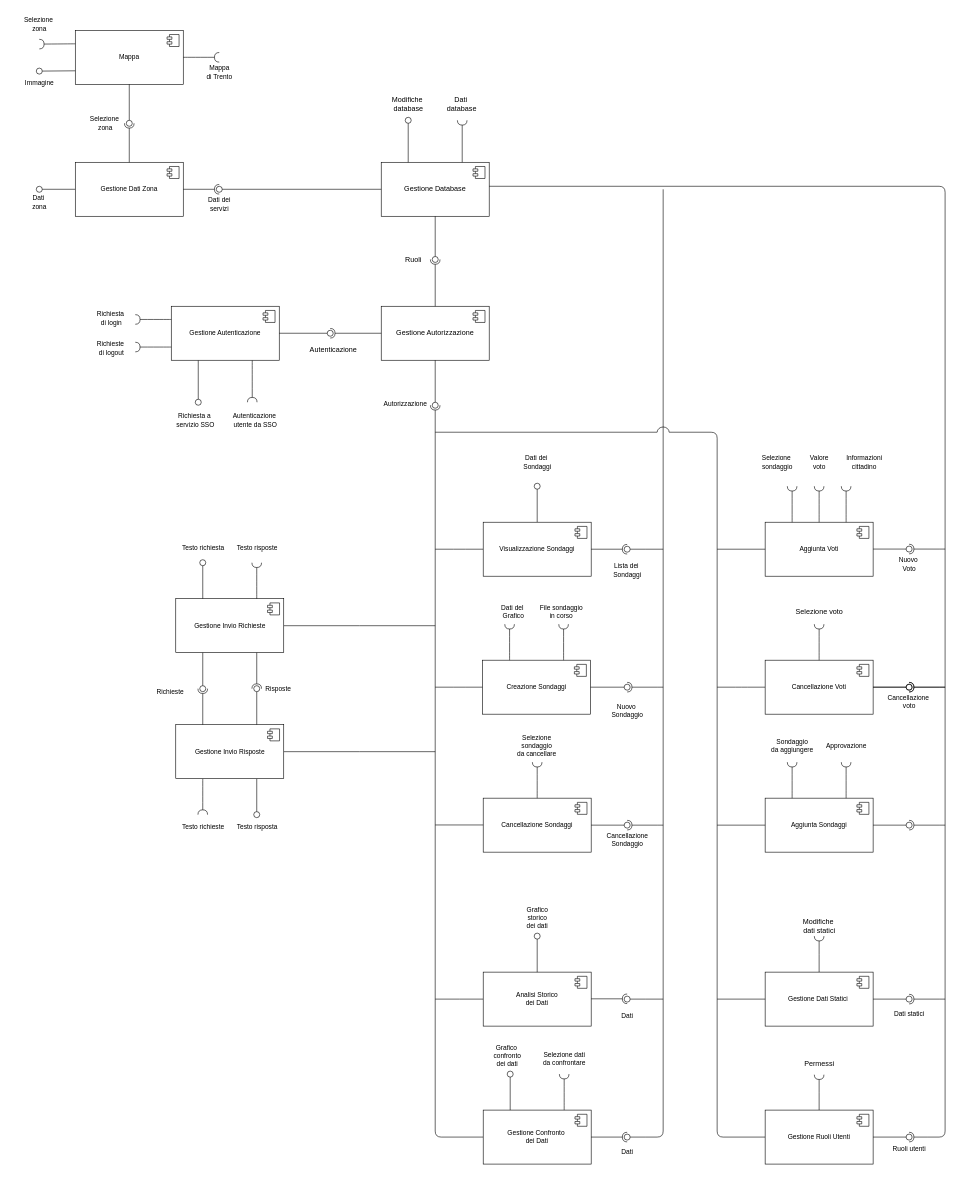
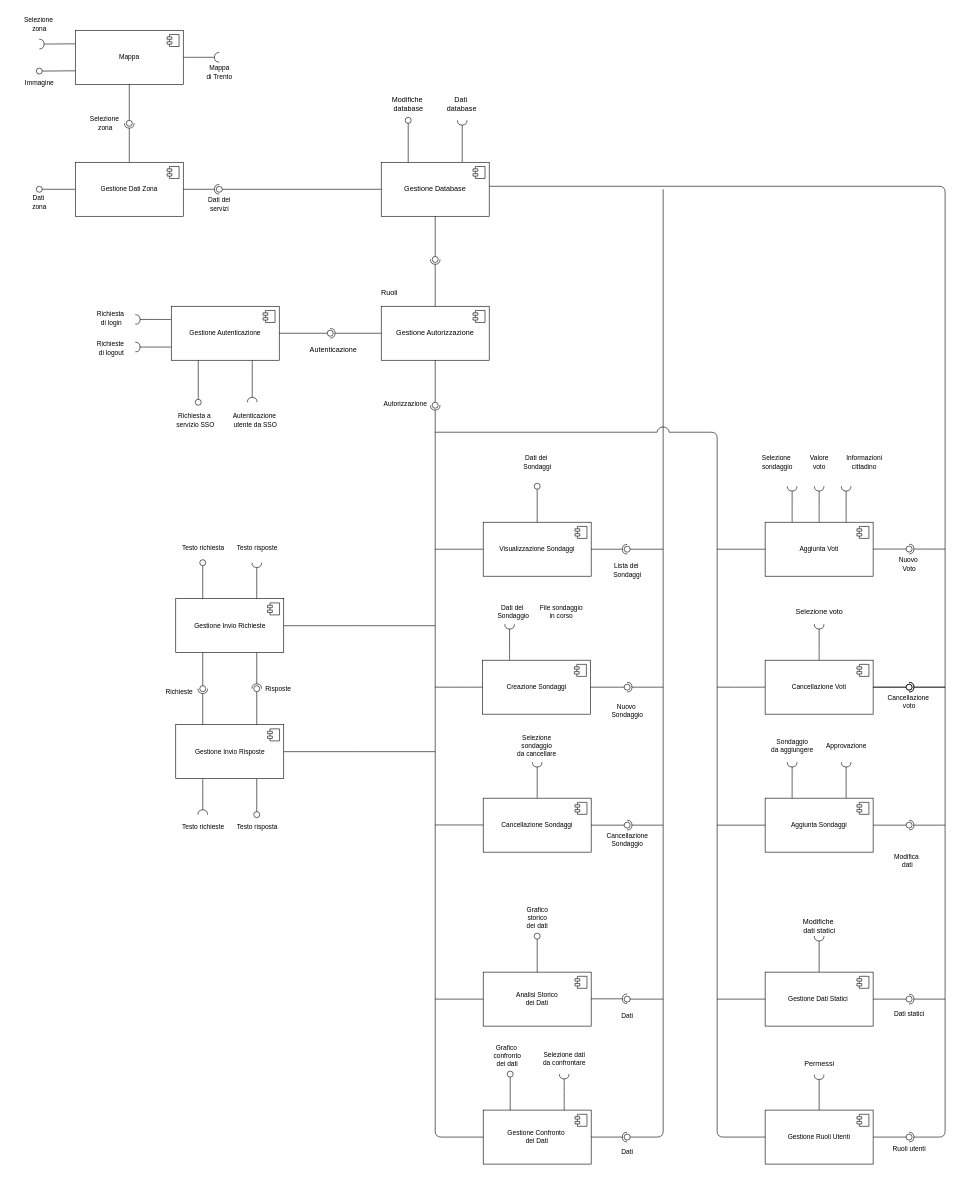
node "Ruoli": moved (414, 260) -> (390, 293)
node "Dati del Grafico": label "Dati del Grafico" -> "Dati del Sondaggio"
edge "Creazione Sondaggi" -> "File sondaggio in corso": removed
node "Richieste": moved (170, 692) -> (179, 692)
node "Modifica dati": added
